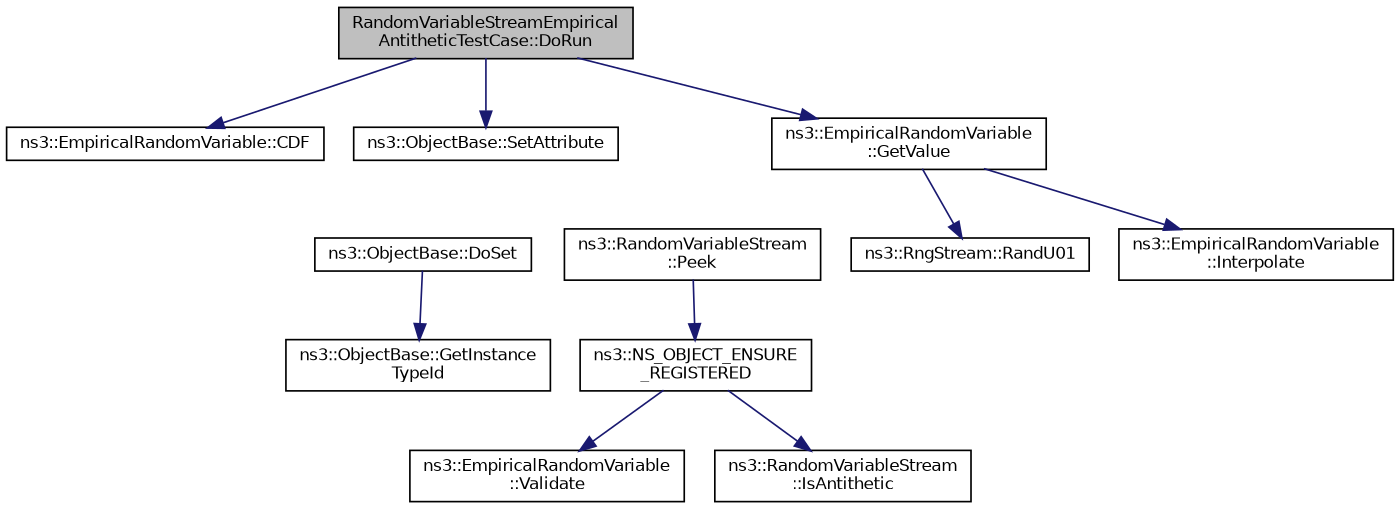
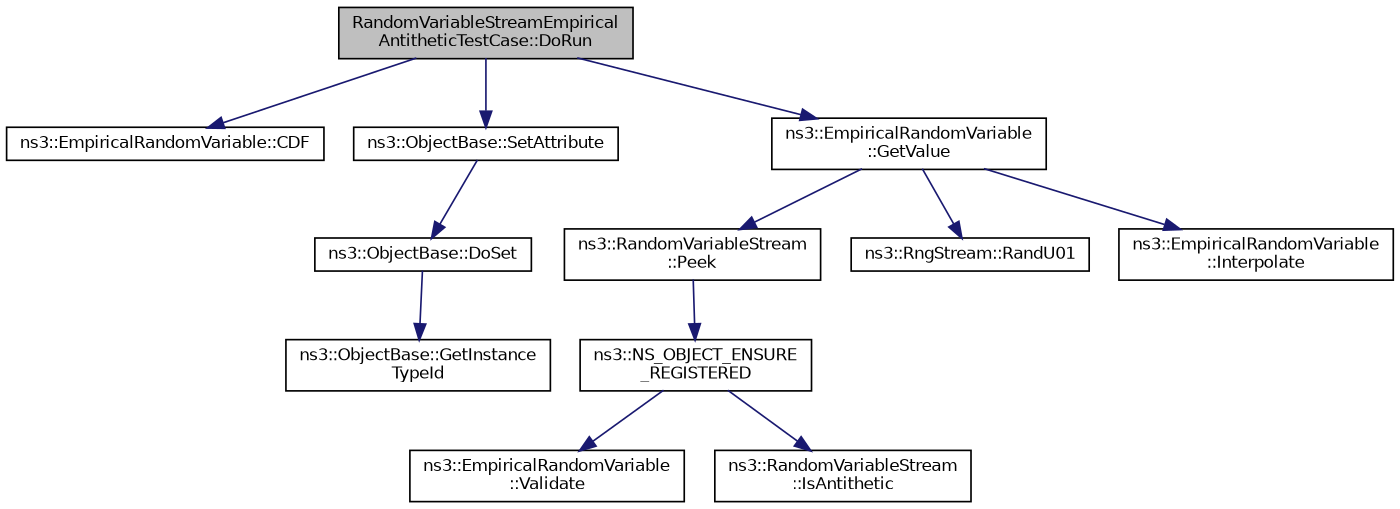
edge "ns3::ObjectBase::SetAttribute" -> "ns3::ObjectBase::DoSet": added
edge "ns3::EmpiricalRandomVariable ::GetValue" -> "ns3::RandomVariableStream ::Peek": added
